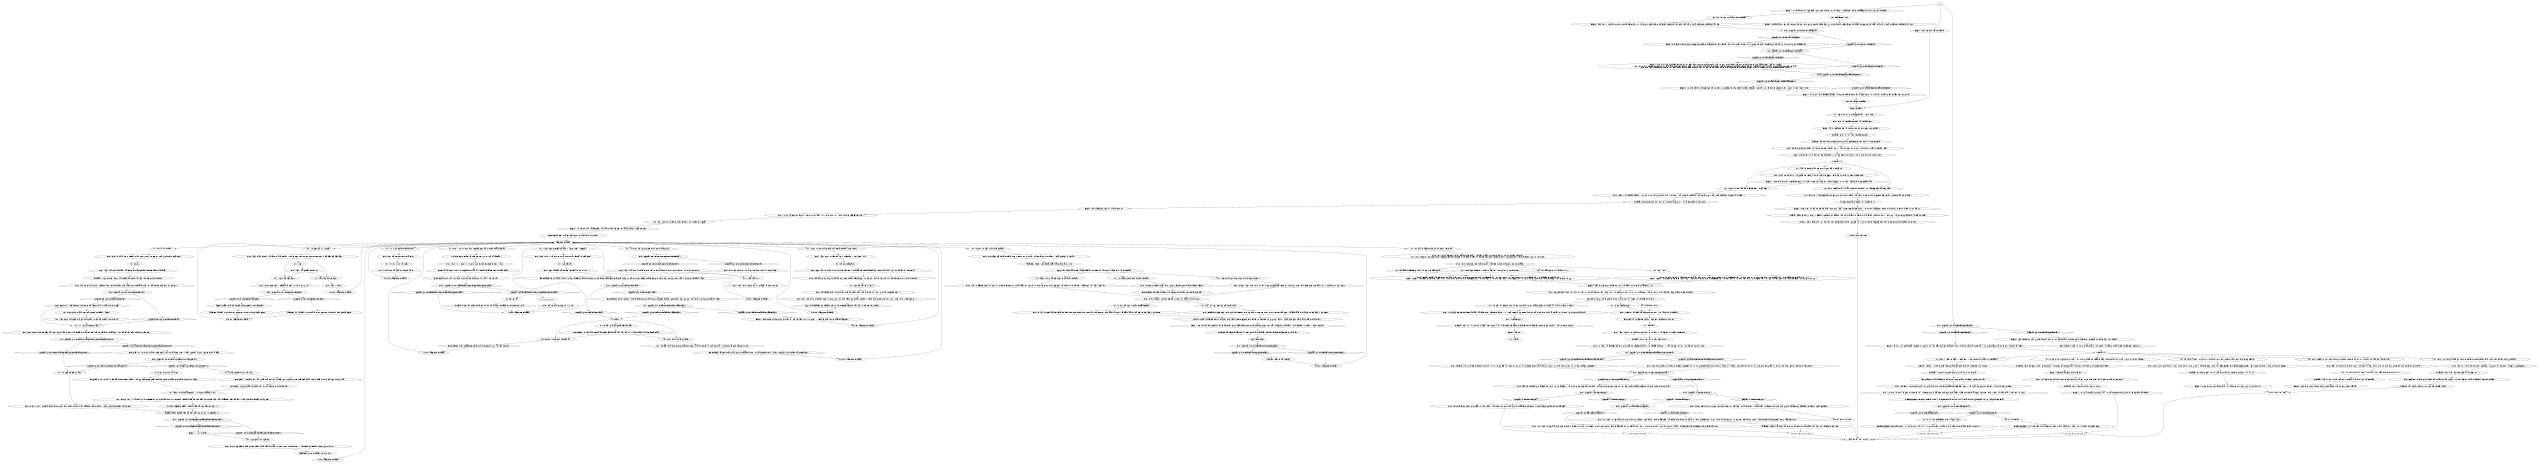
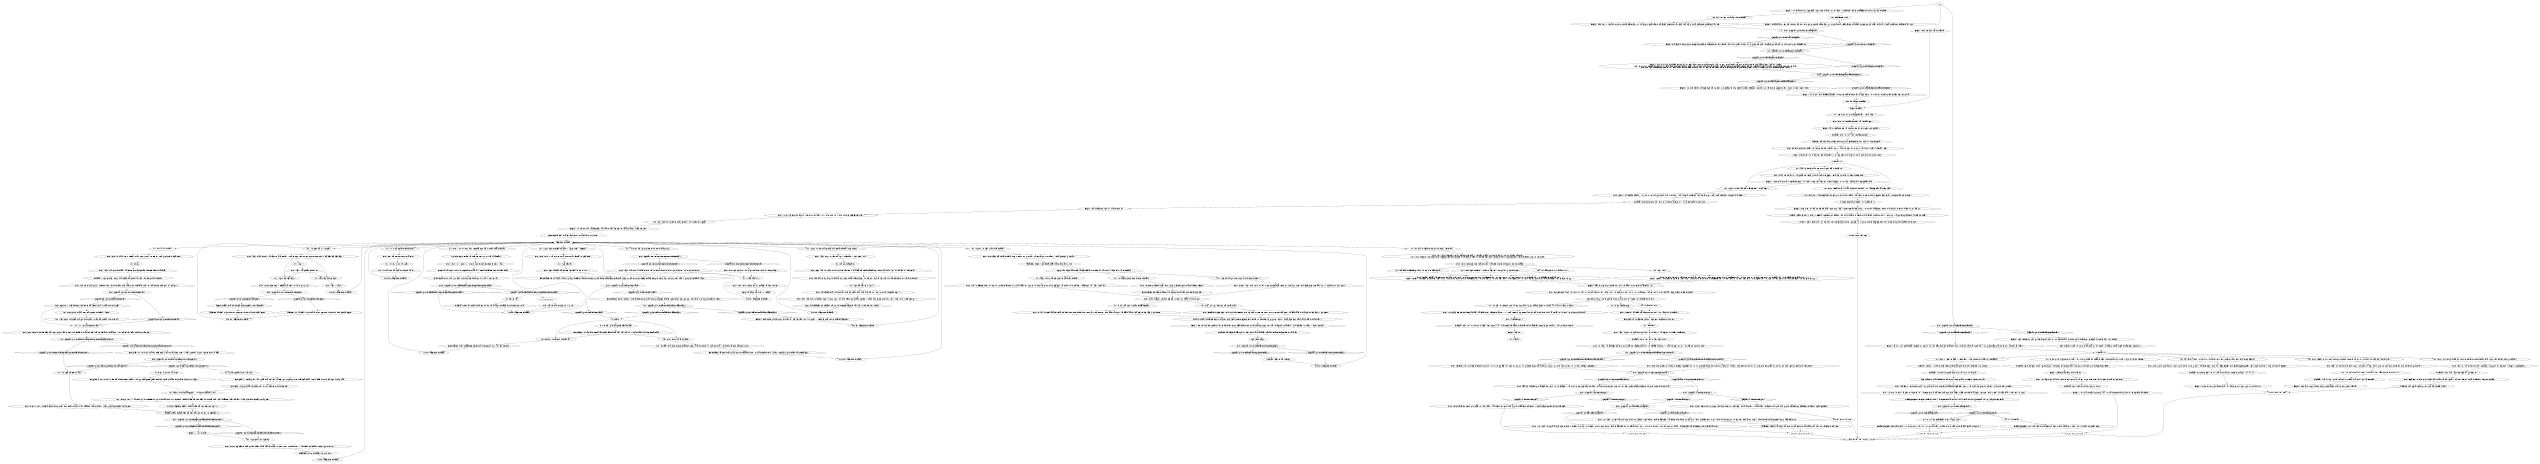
node "Drama: He speaks the truth, my liege.": added
